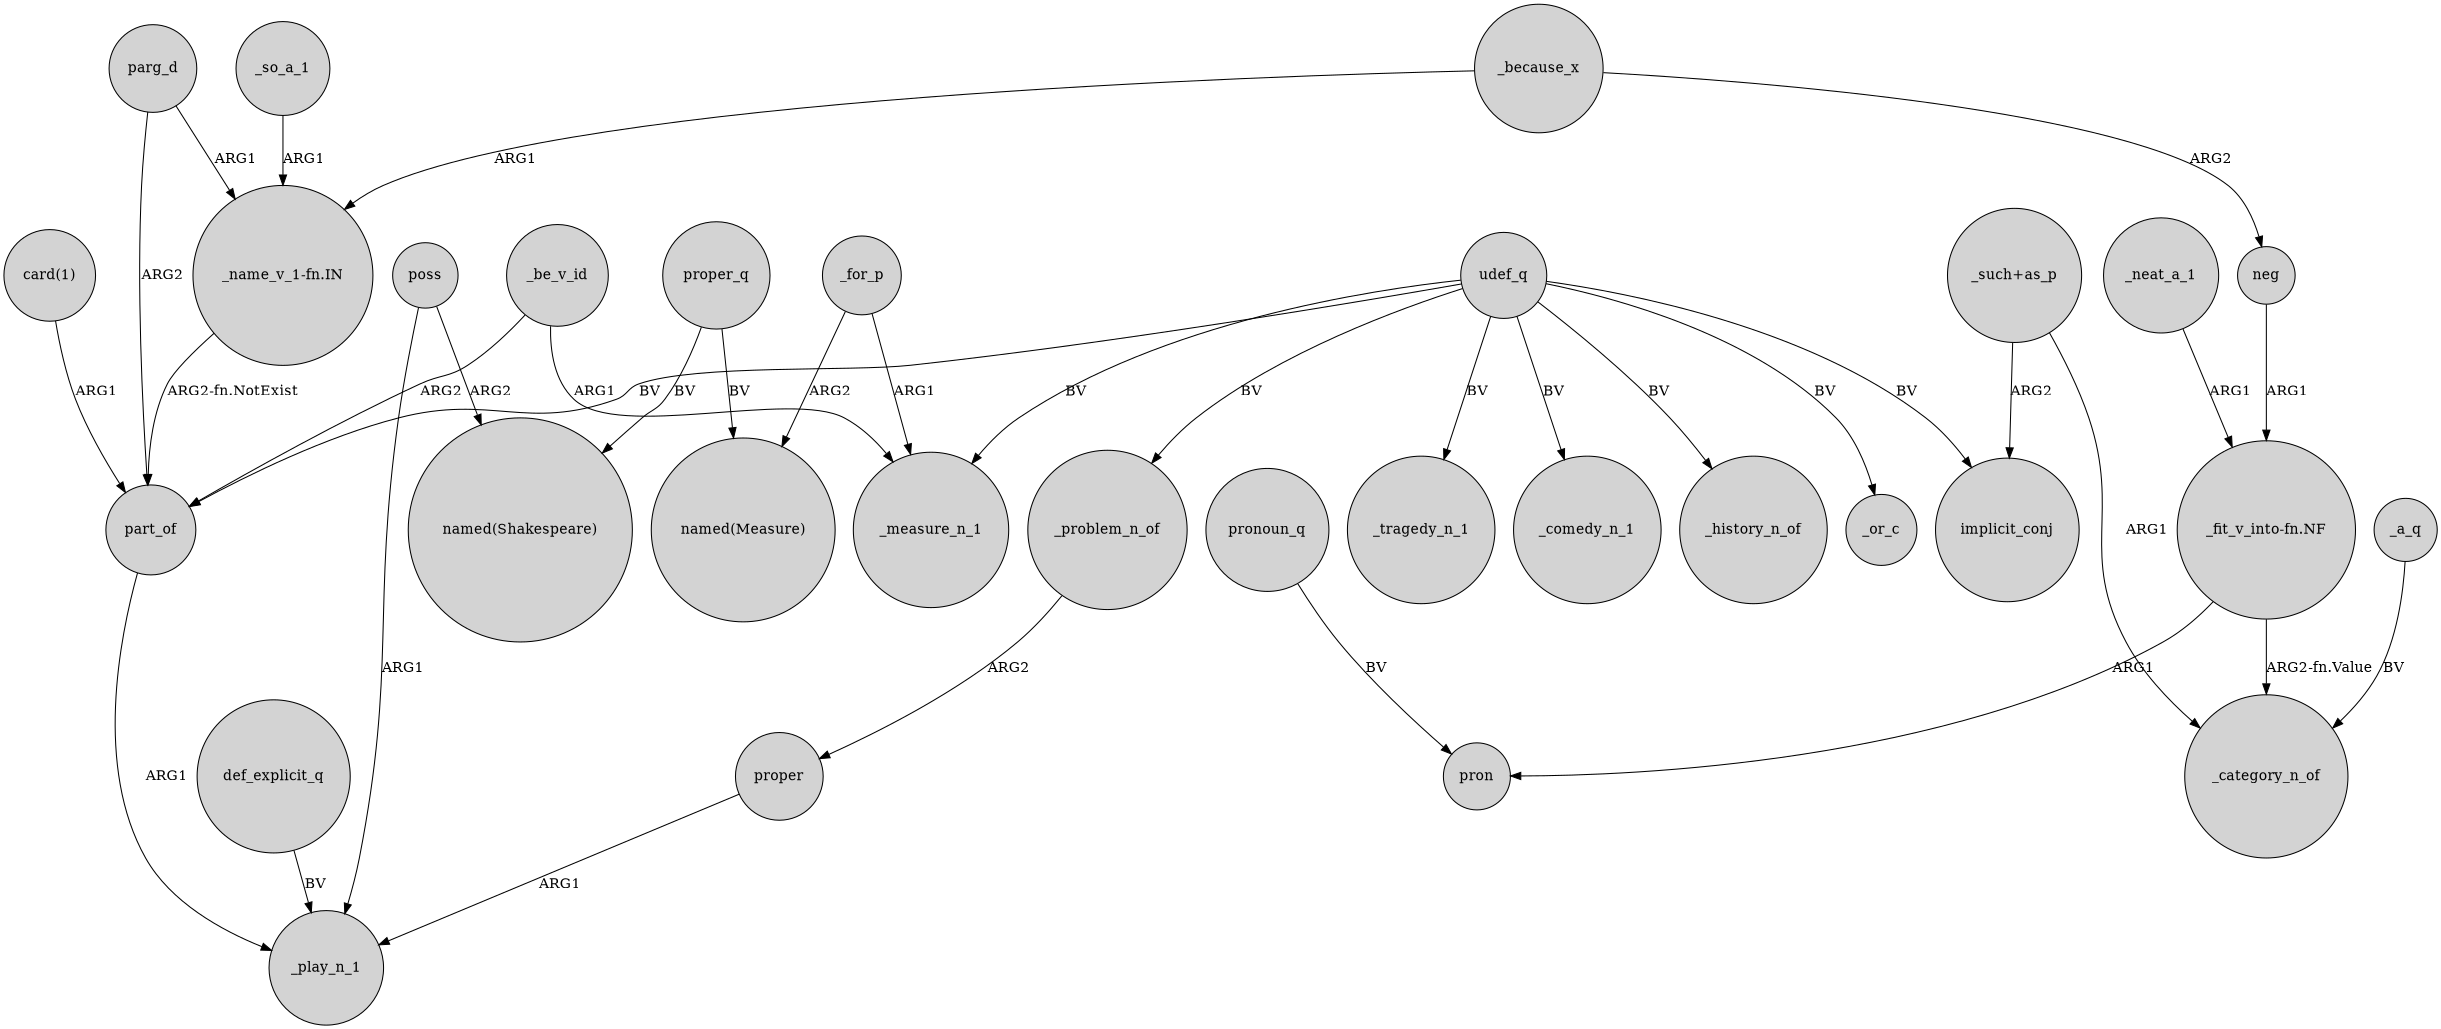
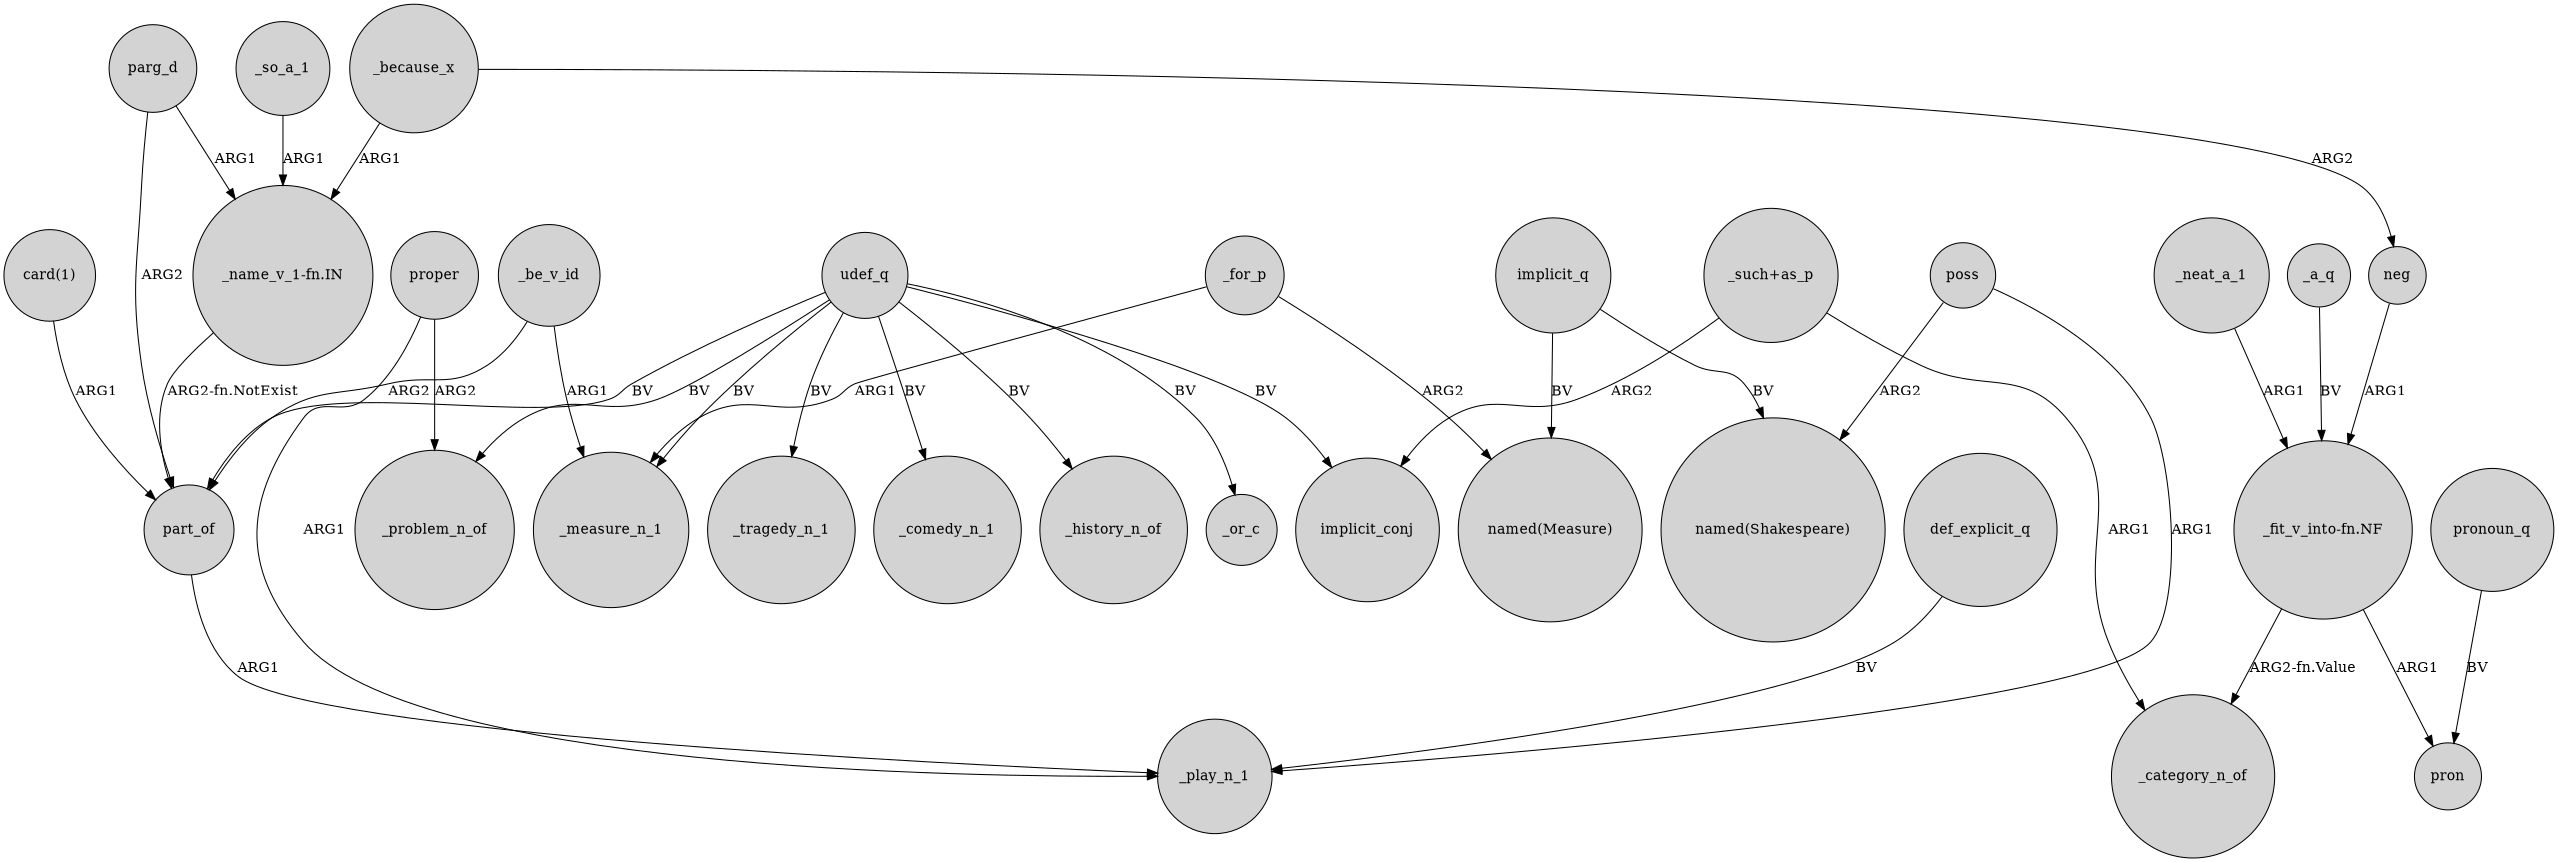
node "proper_q": label "proper_q" -> "implicit_q"
edge "_a_q" -> "_category_n_of": now "_a_q" -> "_fit_v_into-fn.NF"
edge "_problem_n_of" -> "proper": reversed
